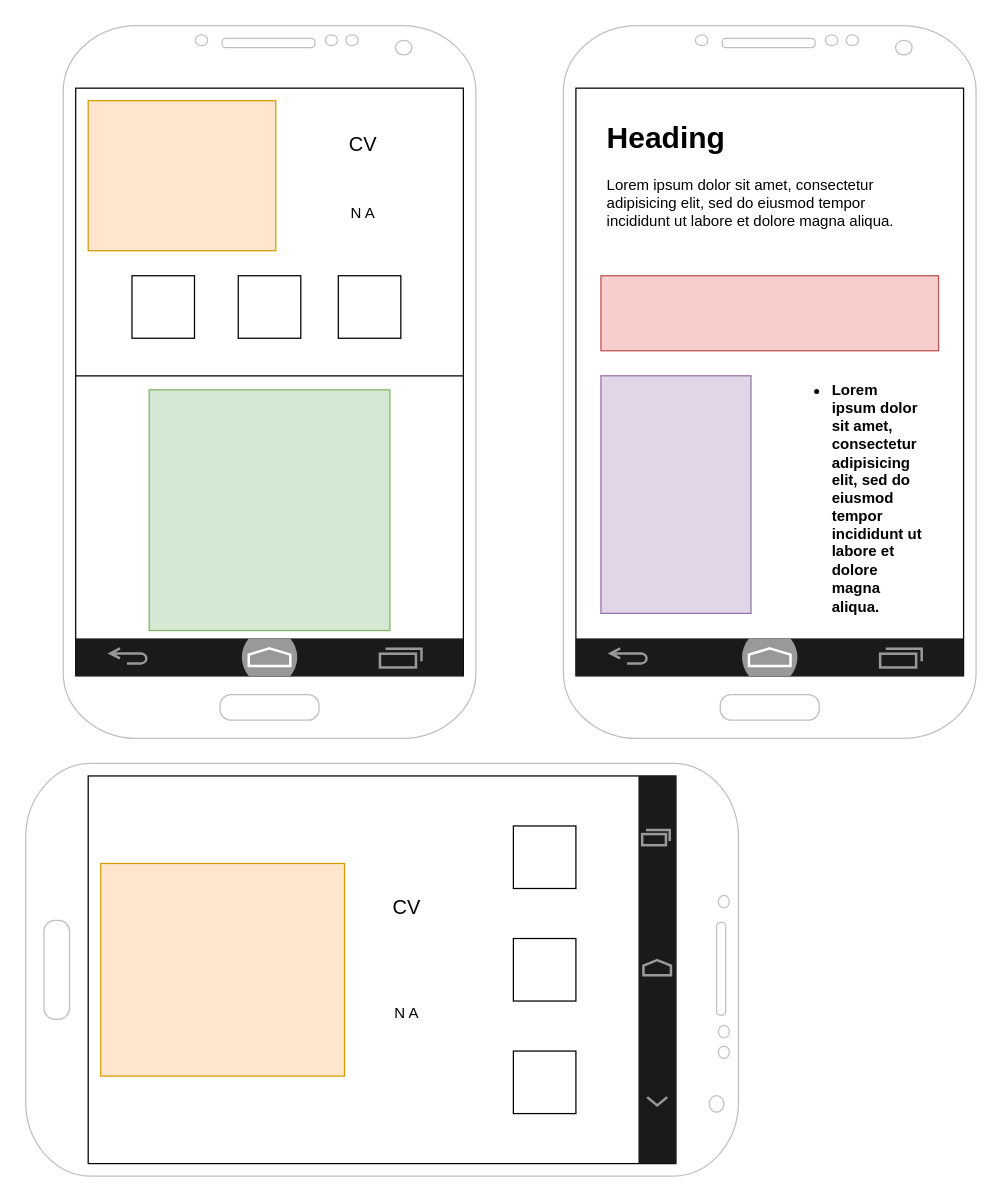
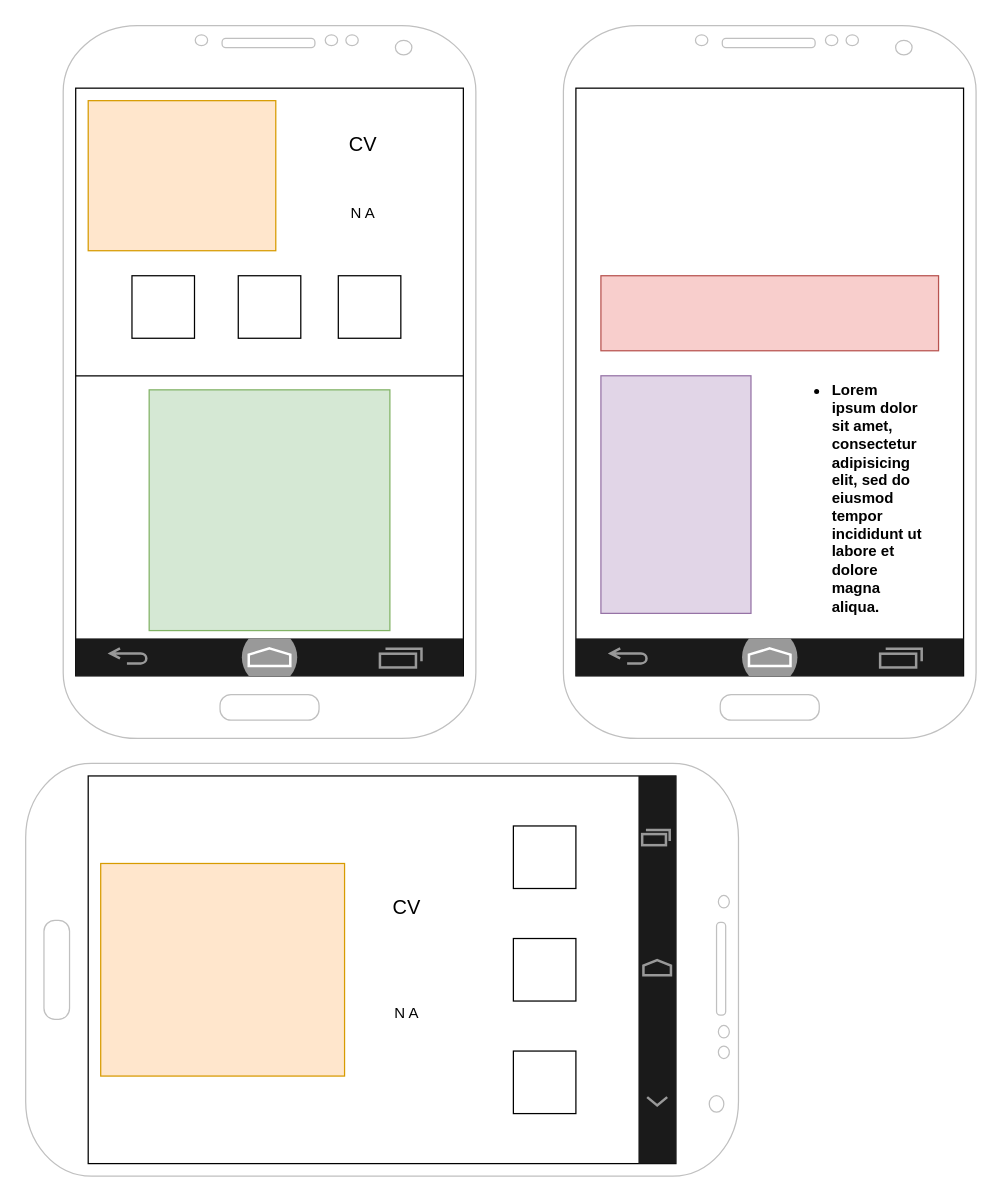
node "HeadingLorem ipsum dolor sit amet, consectetur adipisicing elit, sed do eiusmod tempor incididunt ut labore et dolore magna aliqua.": removed
